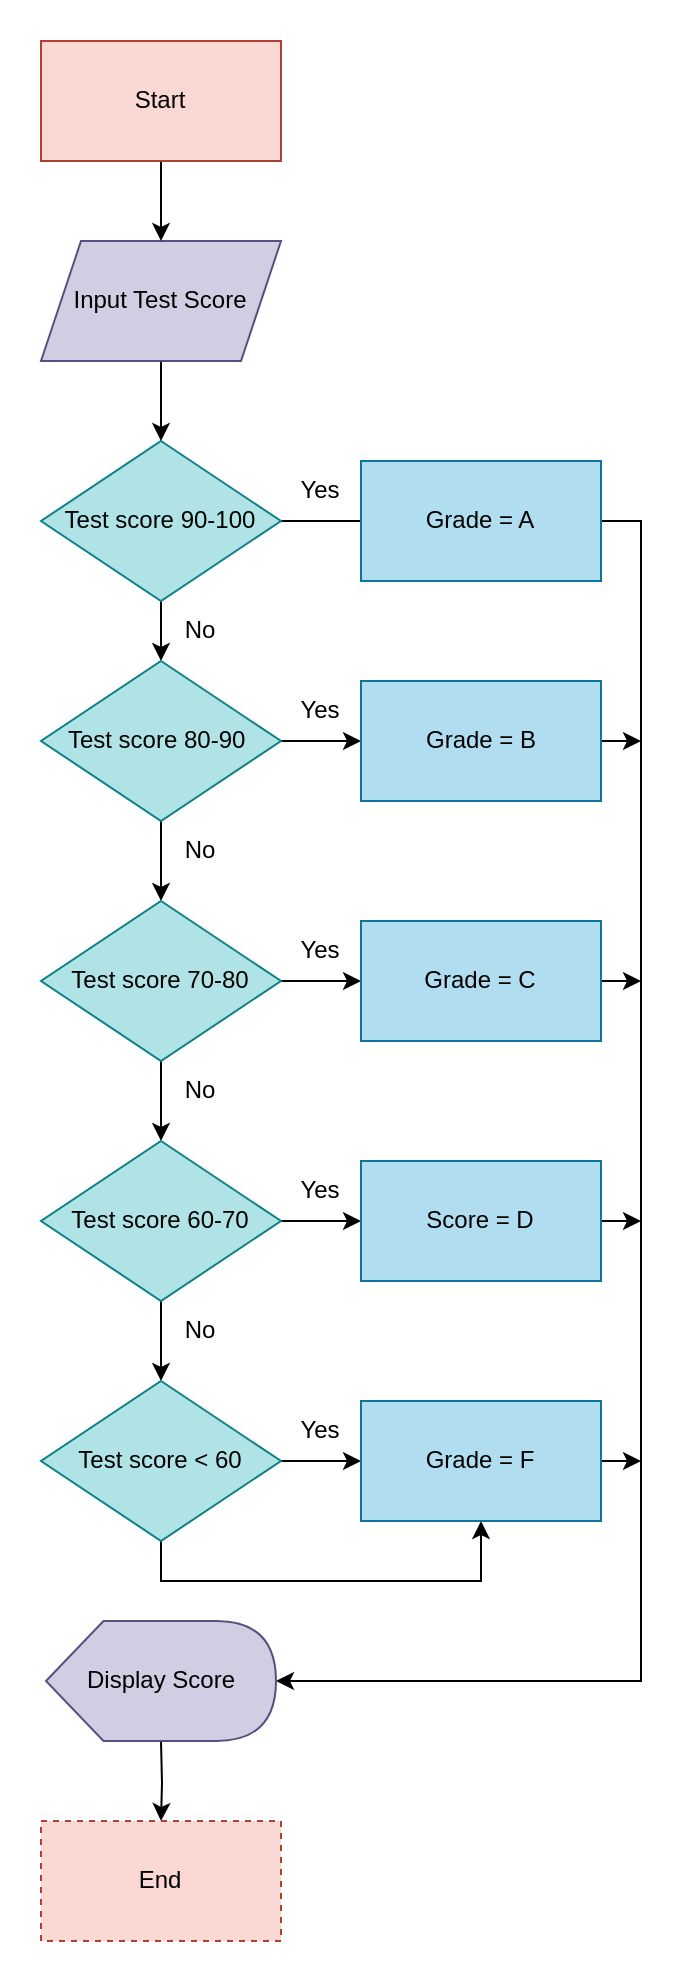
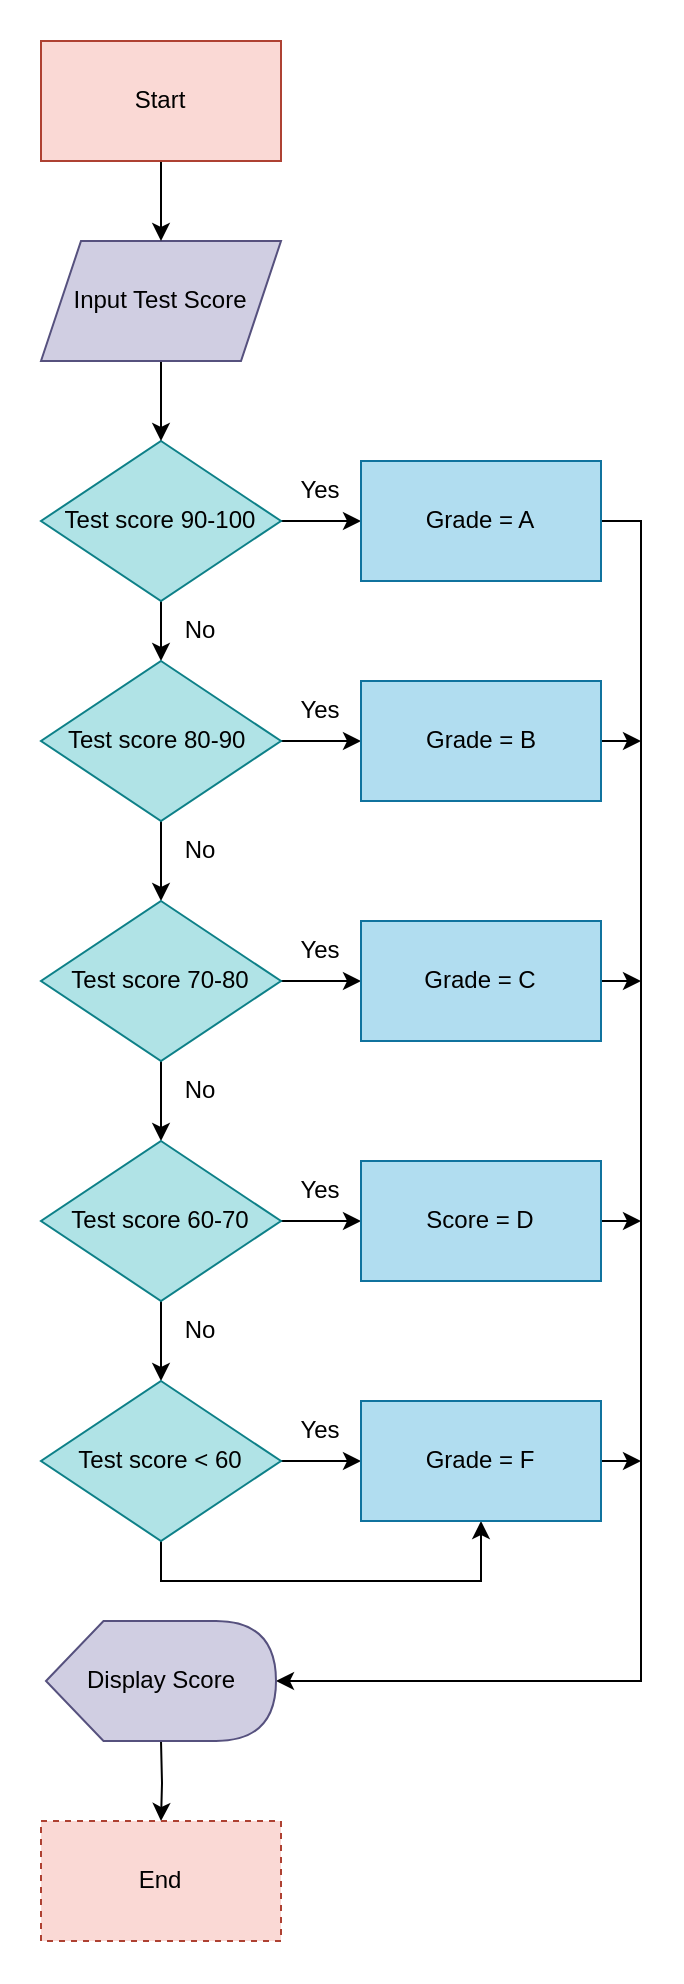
edge "Test score 90-100" -- "Grade = A": arrowhead none -> classic
